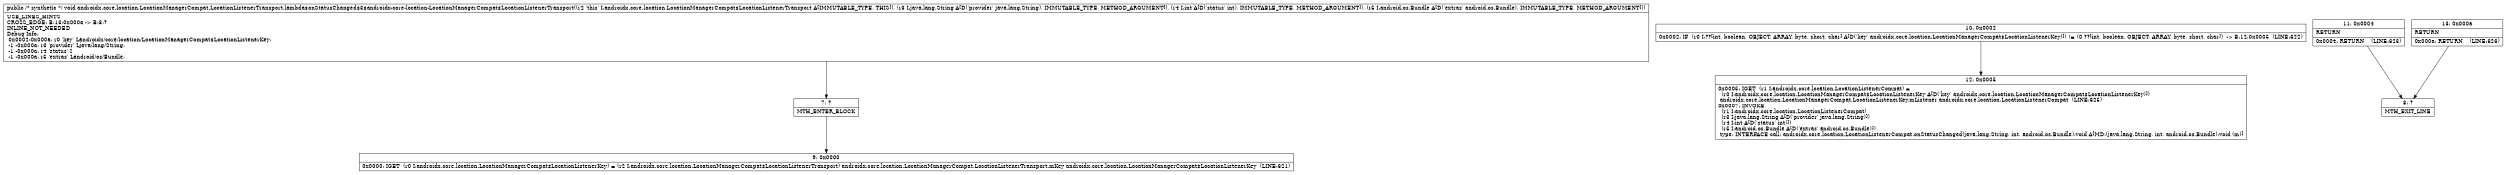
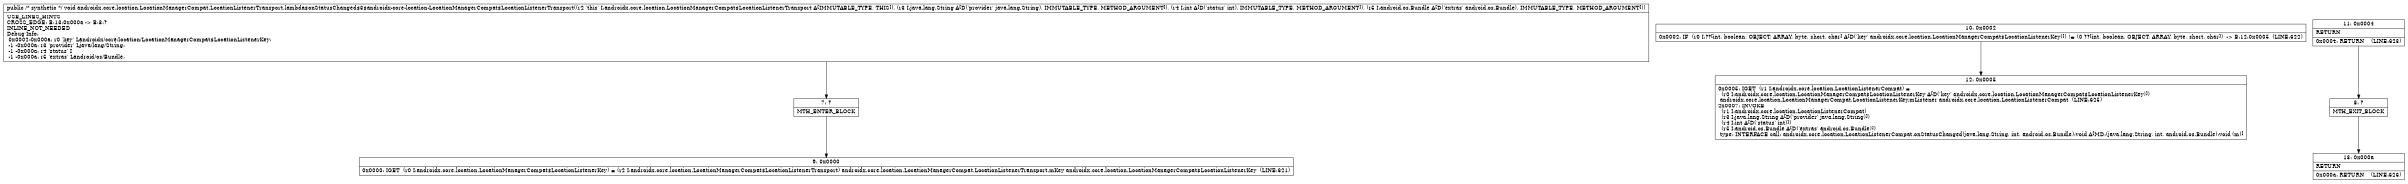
edge "13: 0x000a" -> "8: ?": reversed
node "12: 0x0005": text "0x0007: INVOKE" -> "2x0007: INVOKE"
node "8: ?": text "MTH_EXIT_LINE" -> "MTH_EXIT_BLOCK"
